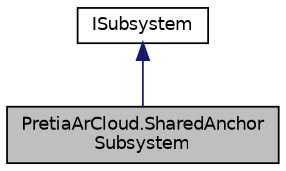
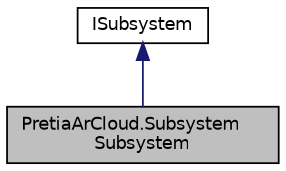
node "PretiaArCloud.SharedAnchor Subsystem": label "PretiaArCloud.SharedAnchor Subsystem" -> "PretiaArCloud.Subsystem Subsystem"
